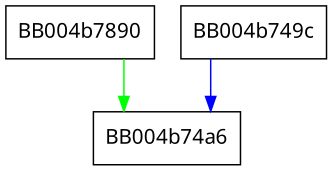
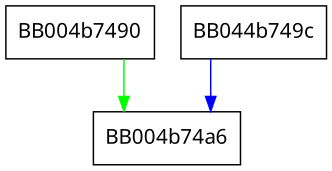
node "BB004b7890": label "BB004b7890" -> "BB004b7490"
node "BB004b749c": label "BB004b749c" -> "BB044b749c"
